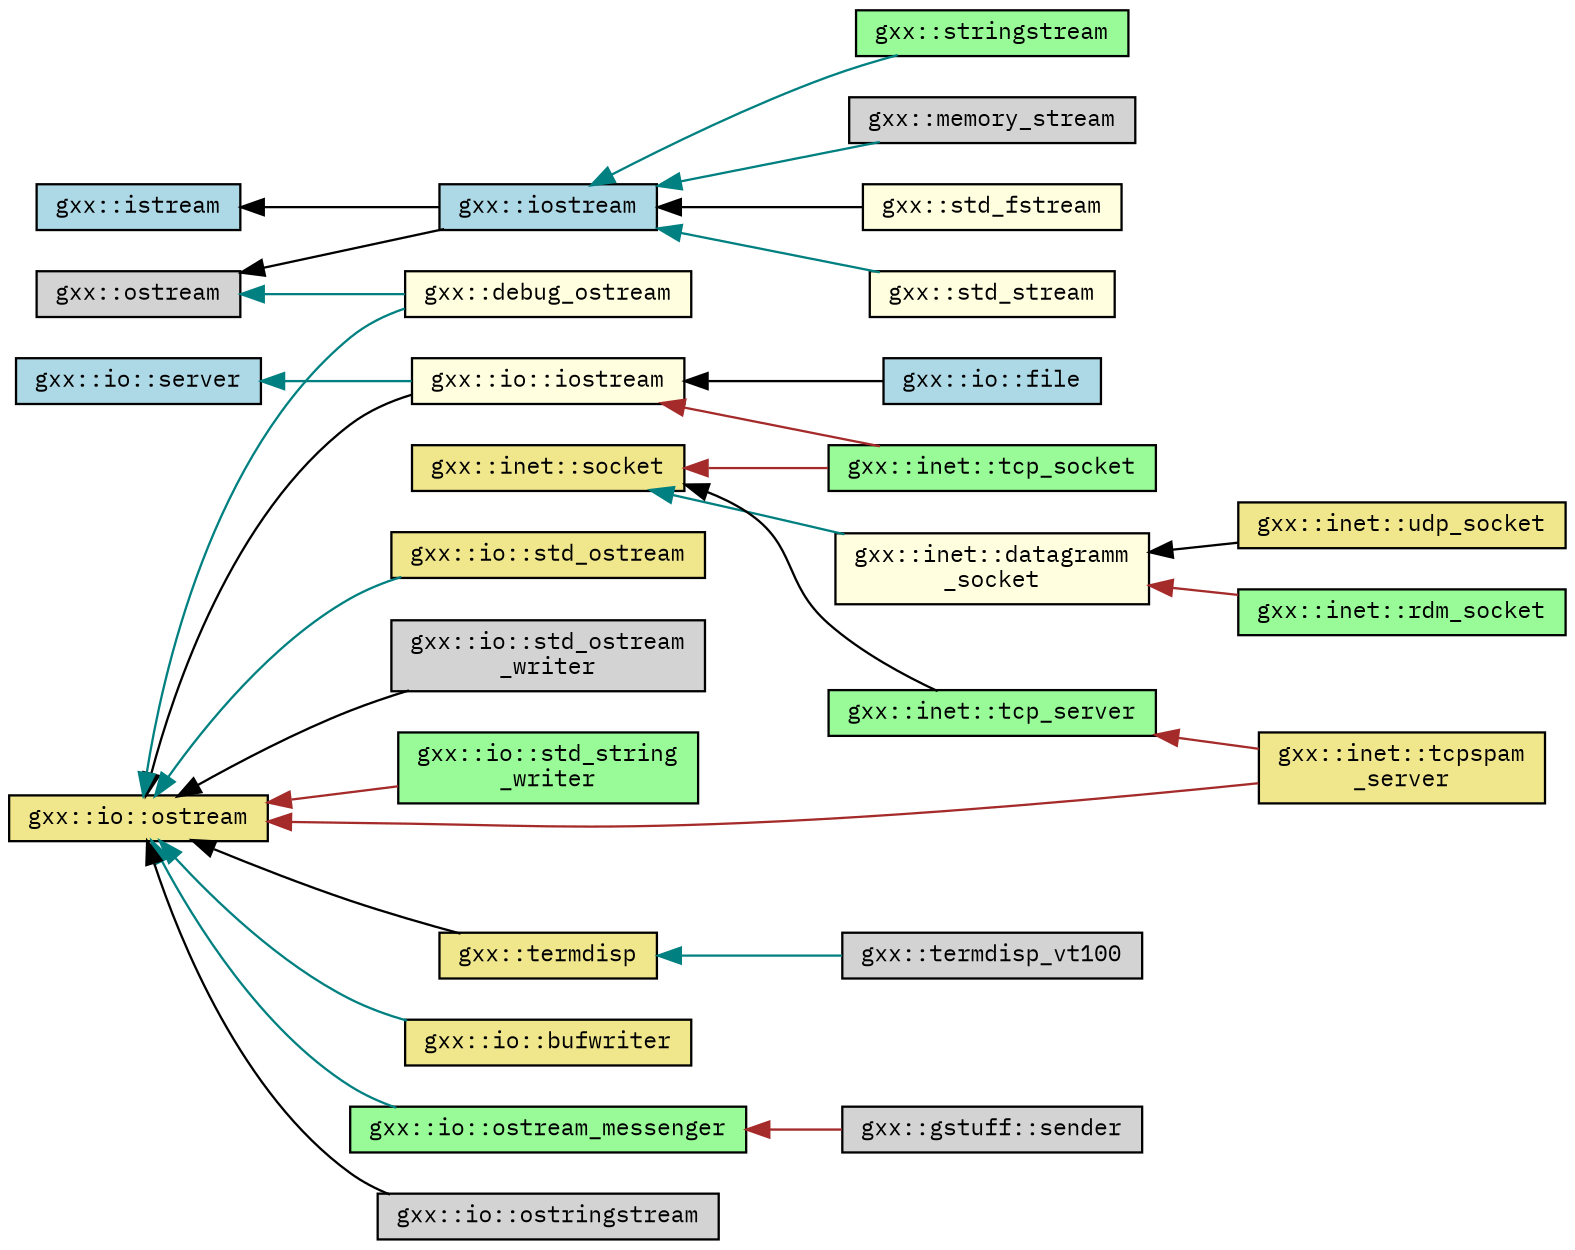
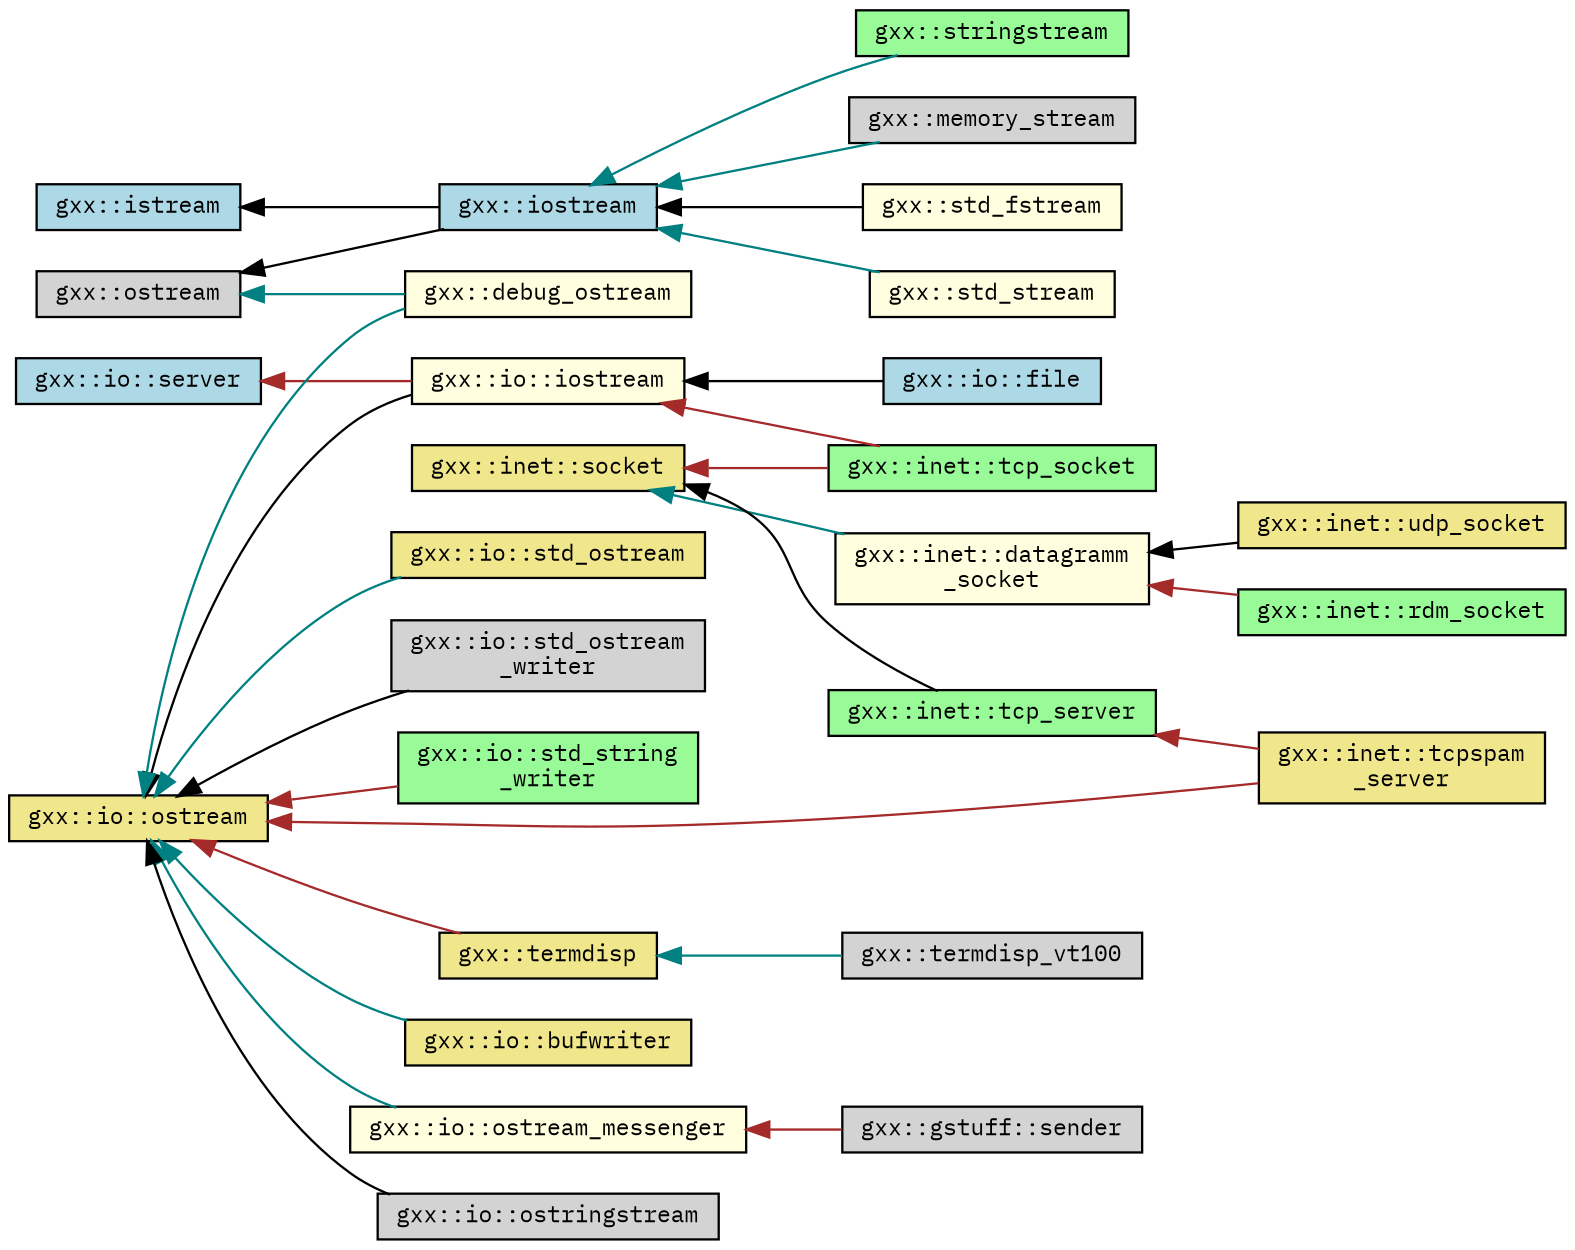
edge "gxx::io::iostream" -> "gxx::io::server": color teal -> brown
edge "gxx::termdisp" -> "gxx::io::ostream": color black -> brown
node "gxx::io::ostream_messenger": fillcolor palegreen -> lightyellow
